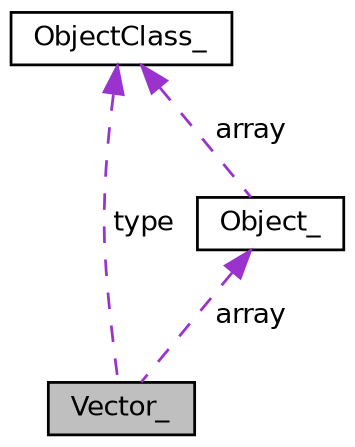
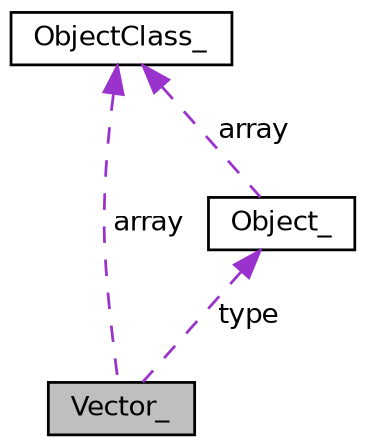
edge "Vector_" -> "ObjectClass_": label " type" -> " array"
edge "Vector_" -> "Object_": label " array" -> " type"
